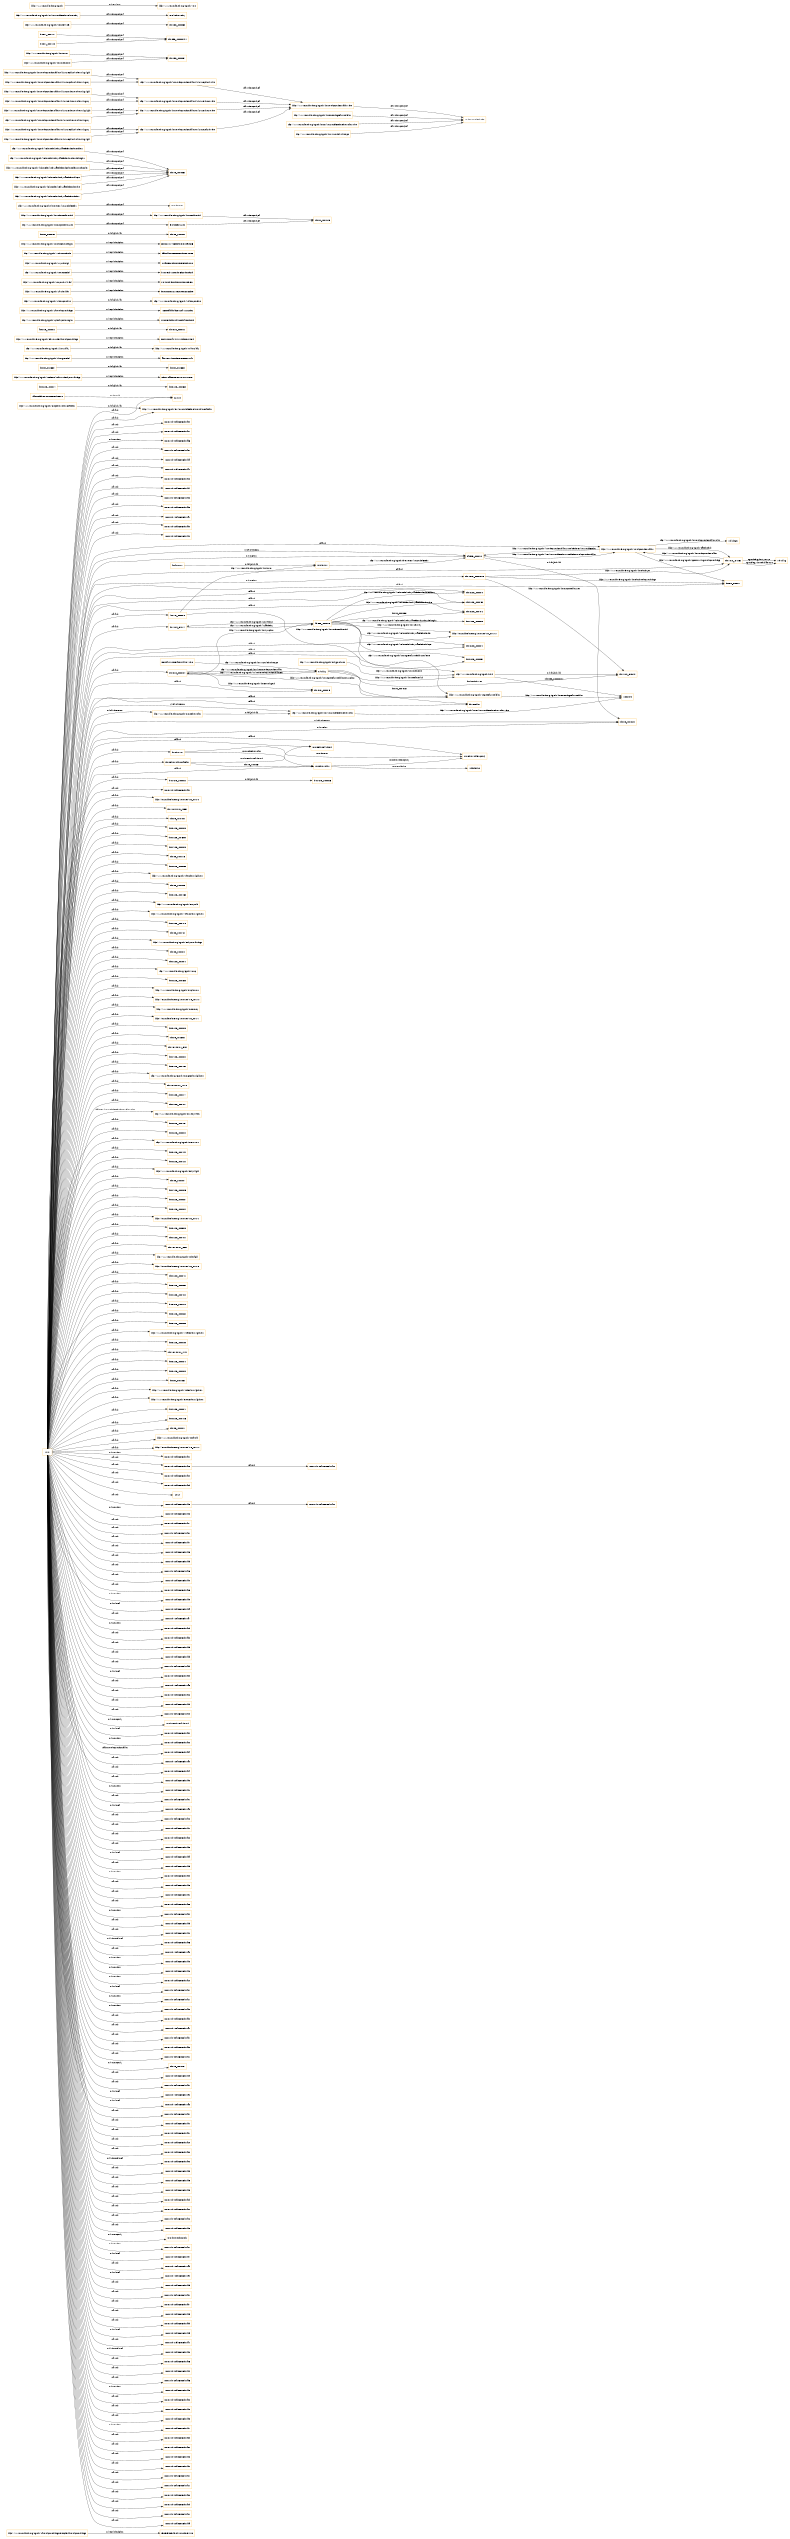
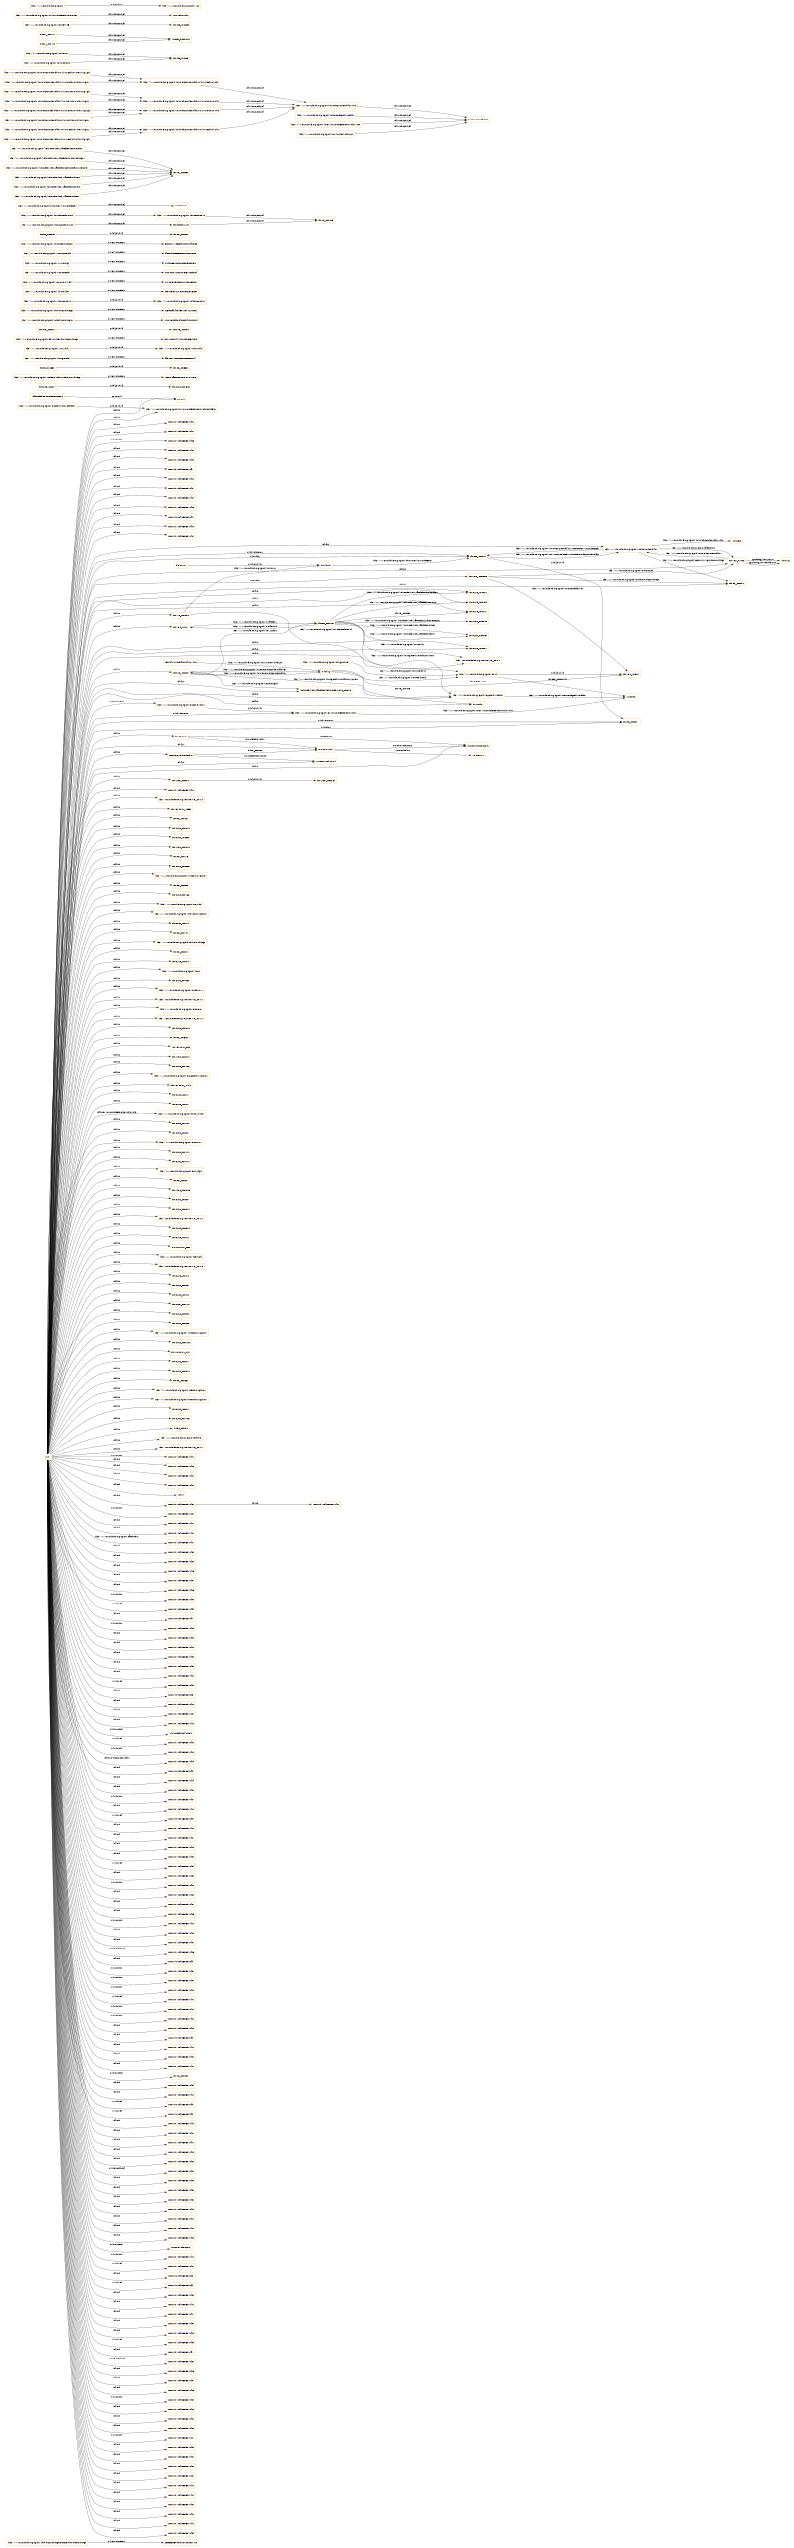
node "fae:PDO_0000067": label "fae:PDO_0000067" -> "obo:PDO_0000067"
node "obo:PDO_0000015": label "obo:PDO_0000015" -> "isCharacterizedByAffectedPartColorPattern:PDO_0000015"
edge "-339427b:18cf2a5c75d:-7f8c" -> "-339427b:18cf2a5c75d:-7f89": now "NULL" -> "-339427b:18cf2a5c75d:-7f89"
edge "NULL" -> "-339427b:18cf2a5c75d:-7fa1": label "rdf:rest" -> "http://www.semanticweb.org/agrots/affectsPlant"
